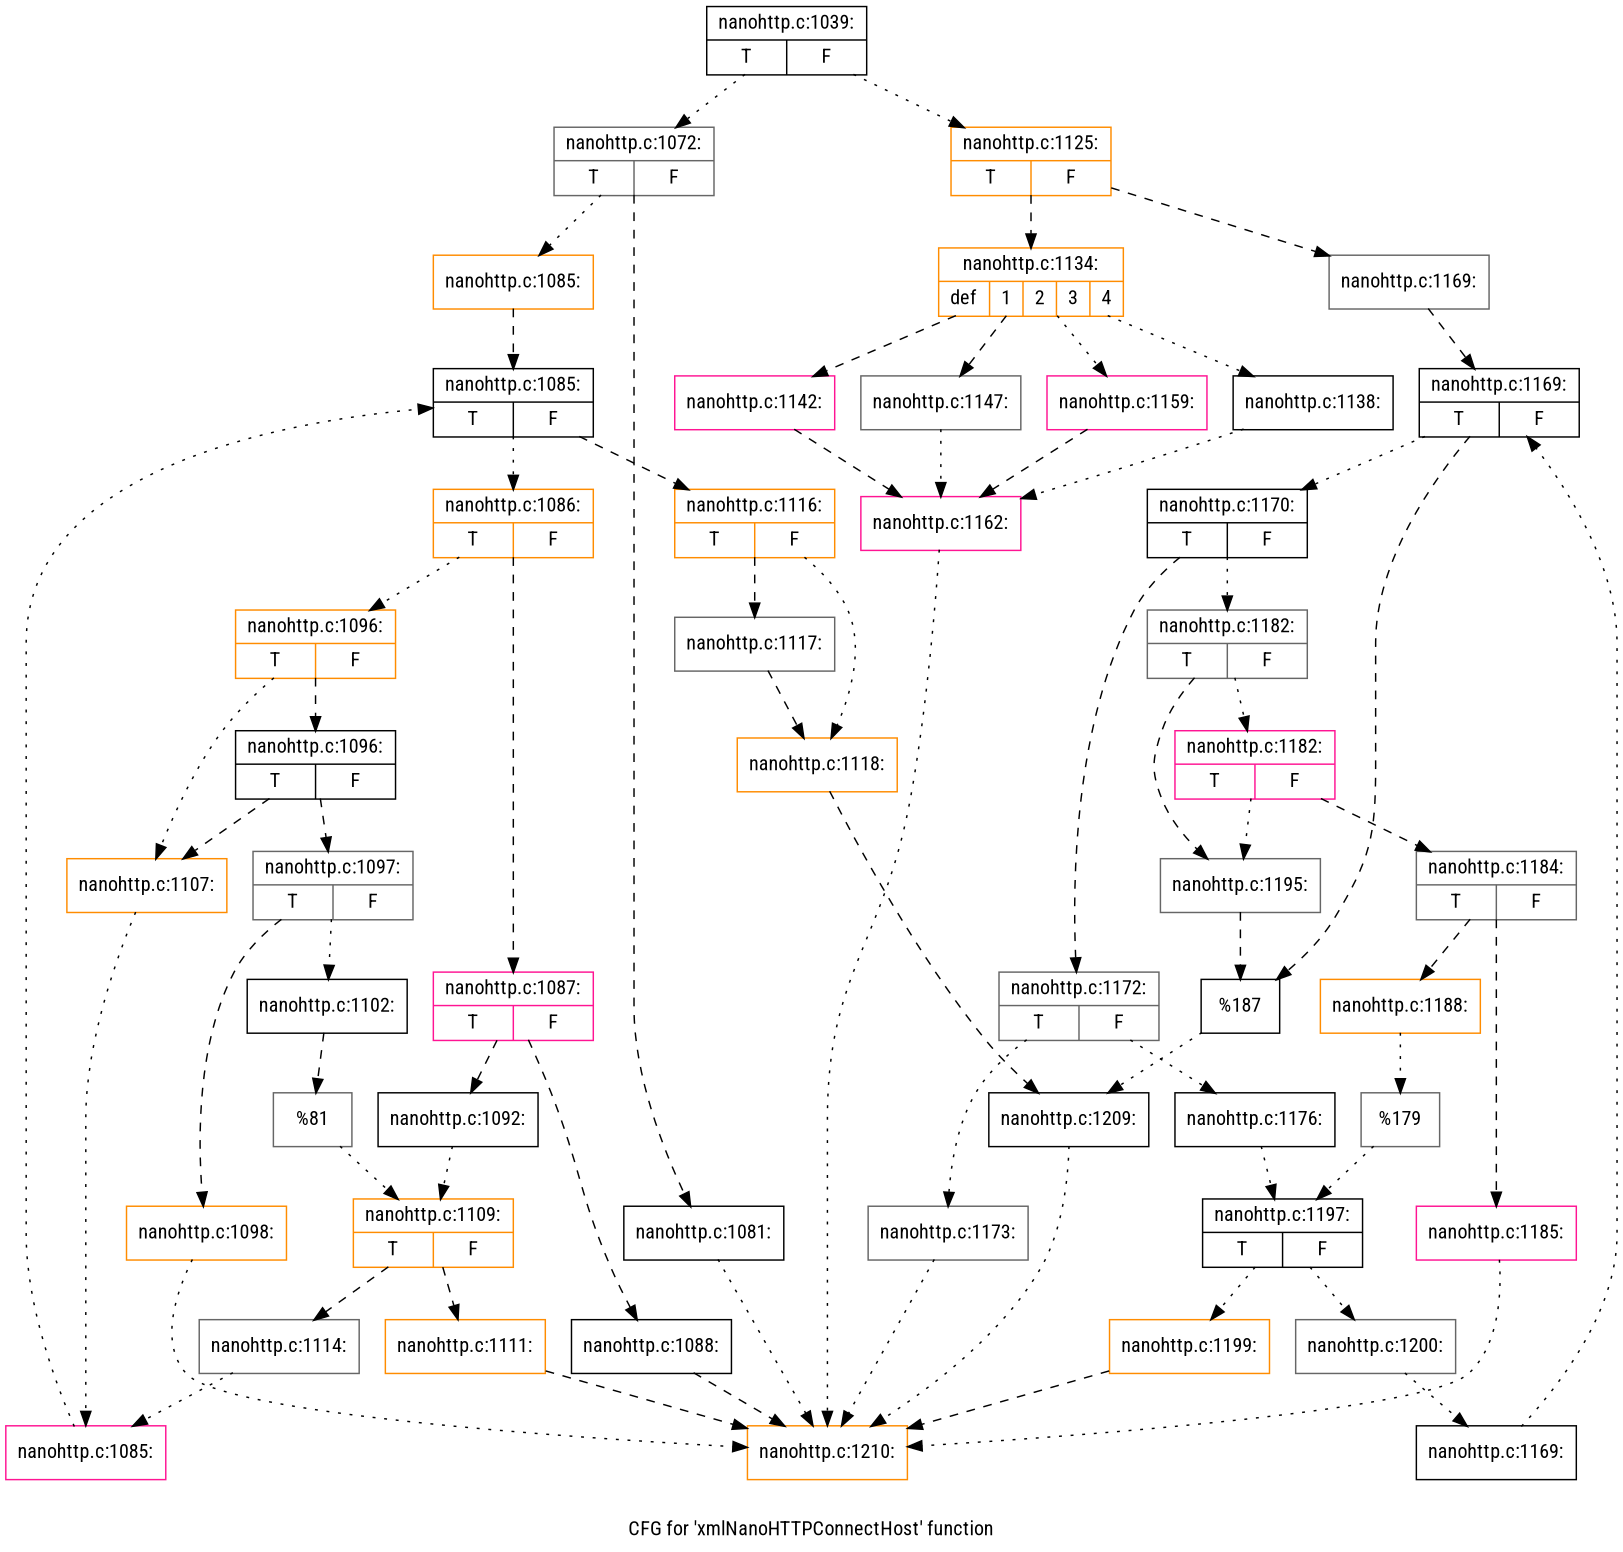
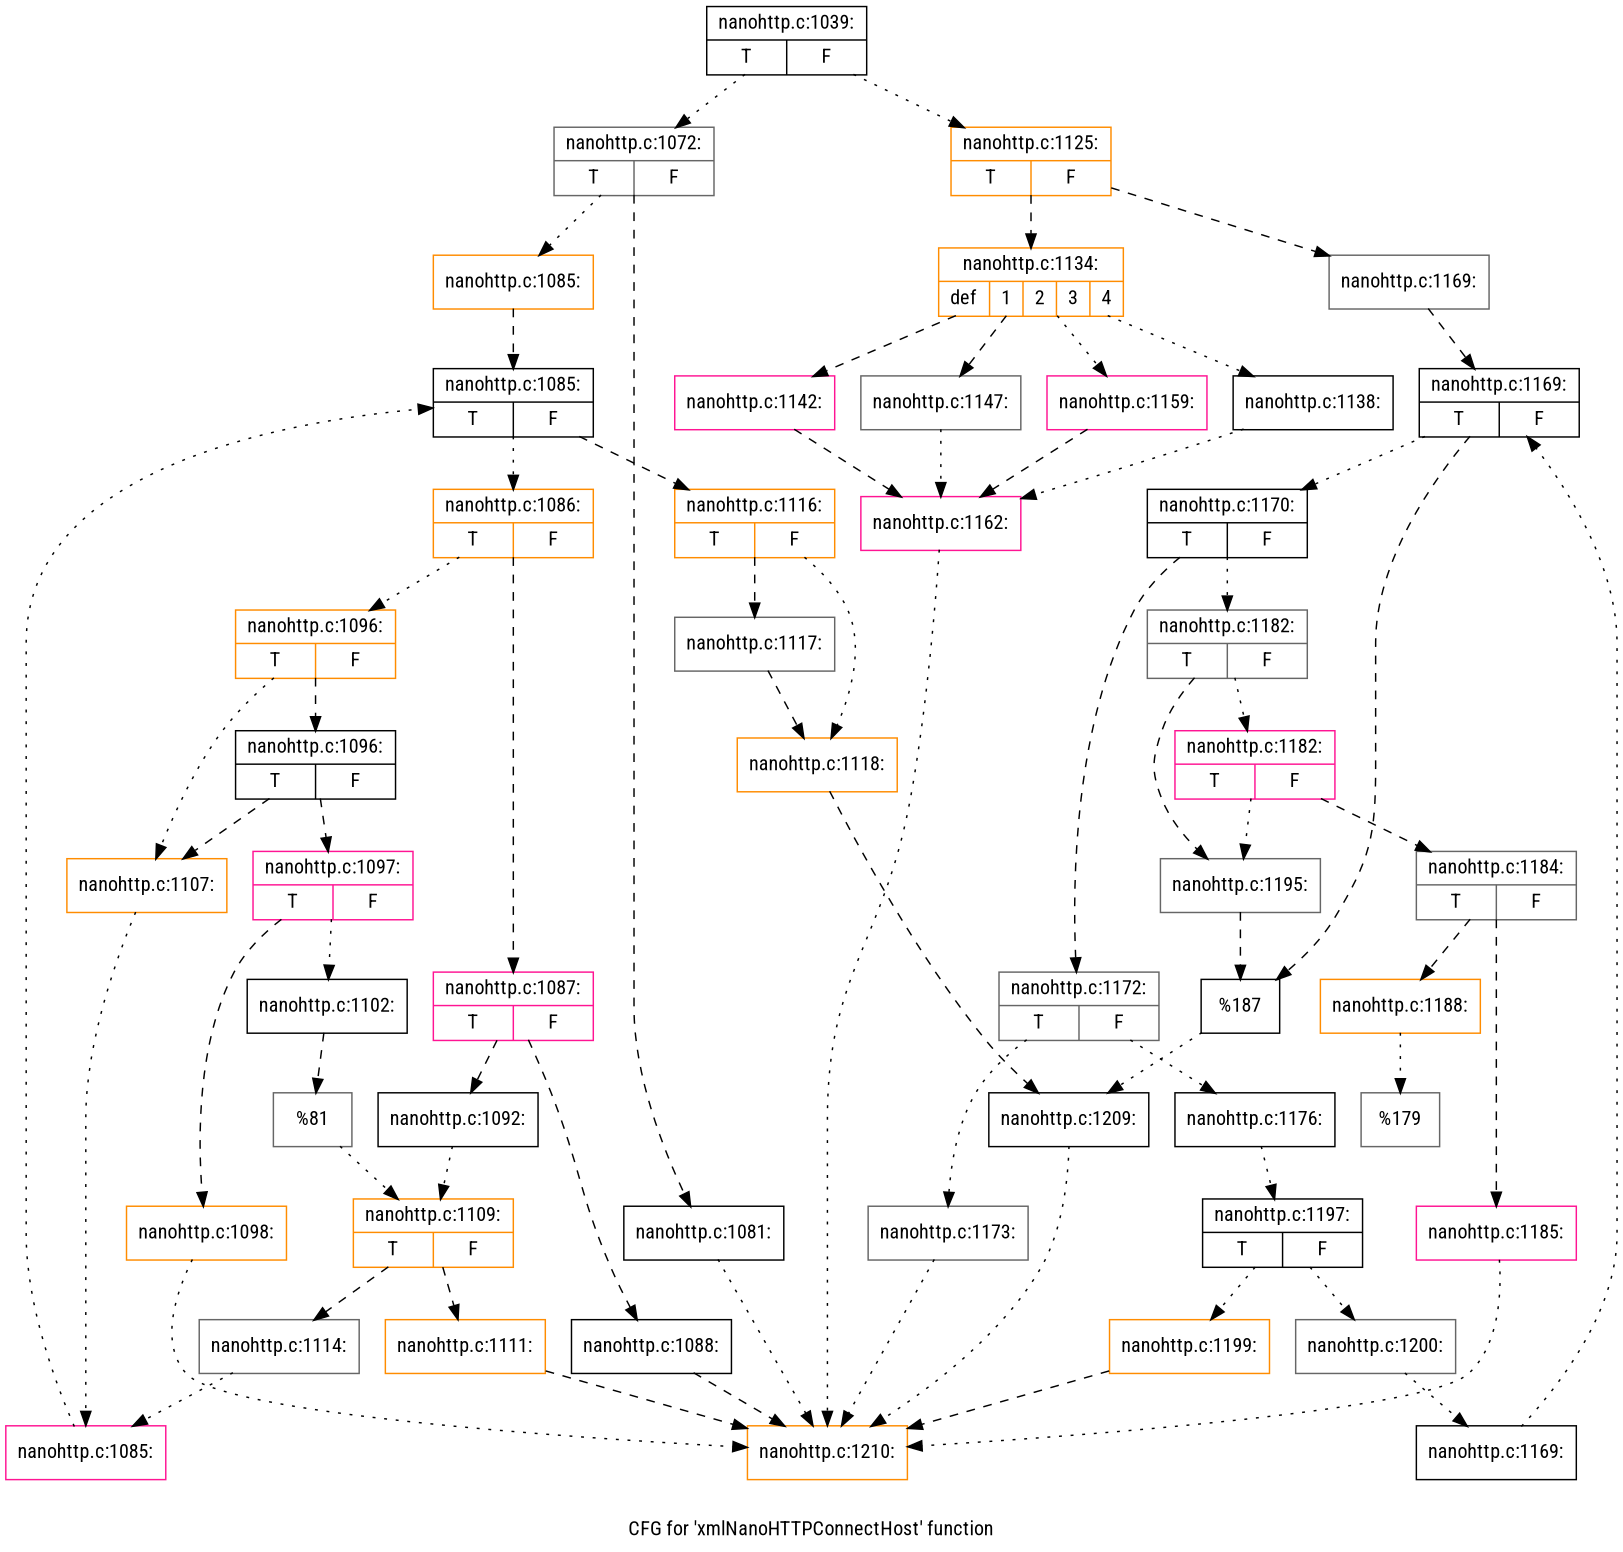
node "nanohttp.c:1097:": color gray40 -> deeppink
edge "%179" -> "nanohttp.c:1197:": removed
